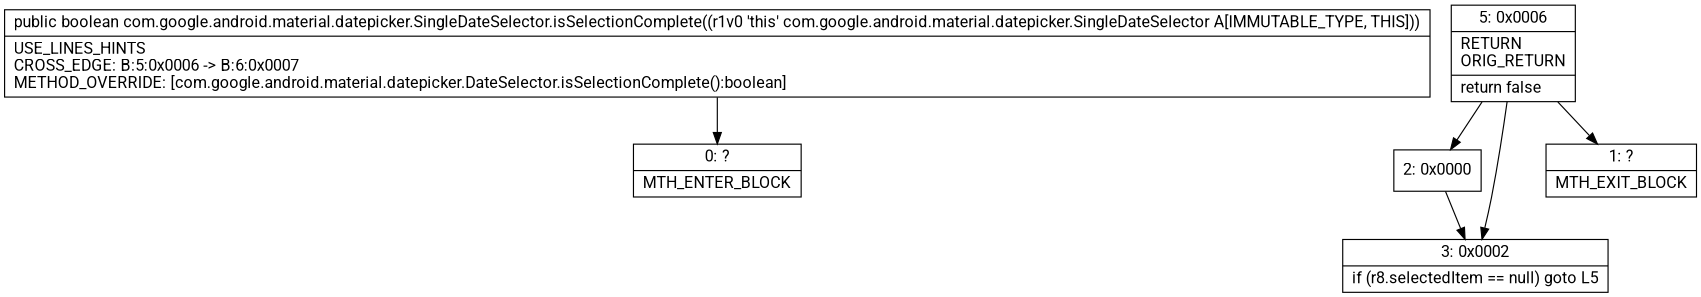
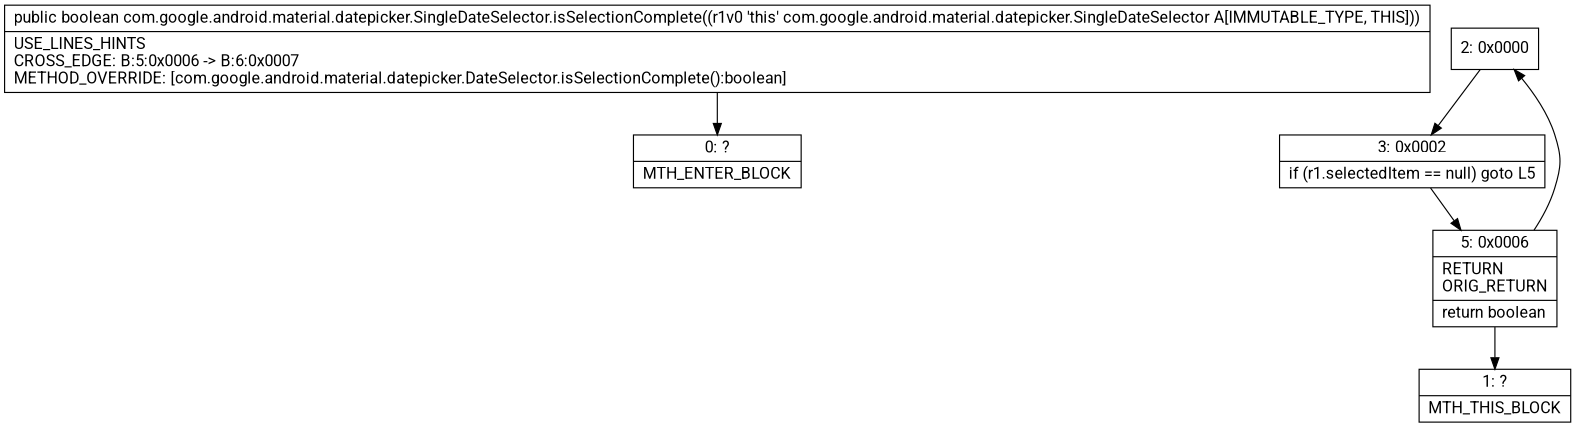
node "5: 0x0006": text "return false" -> "return boolean"
edge "5: 0x0006" -> "3: 0x0002": reversed
node "1: ?": text "MTH_EXIT_BLOCK" -> "MTH_THIS_BLOCK"
node "3: 0x0002": text "if (r8.selectedItem == null) goto L5" -> "if (r1.selectedItem == null) goto L5"
